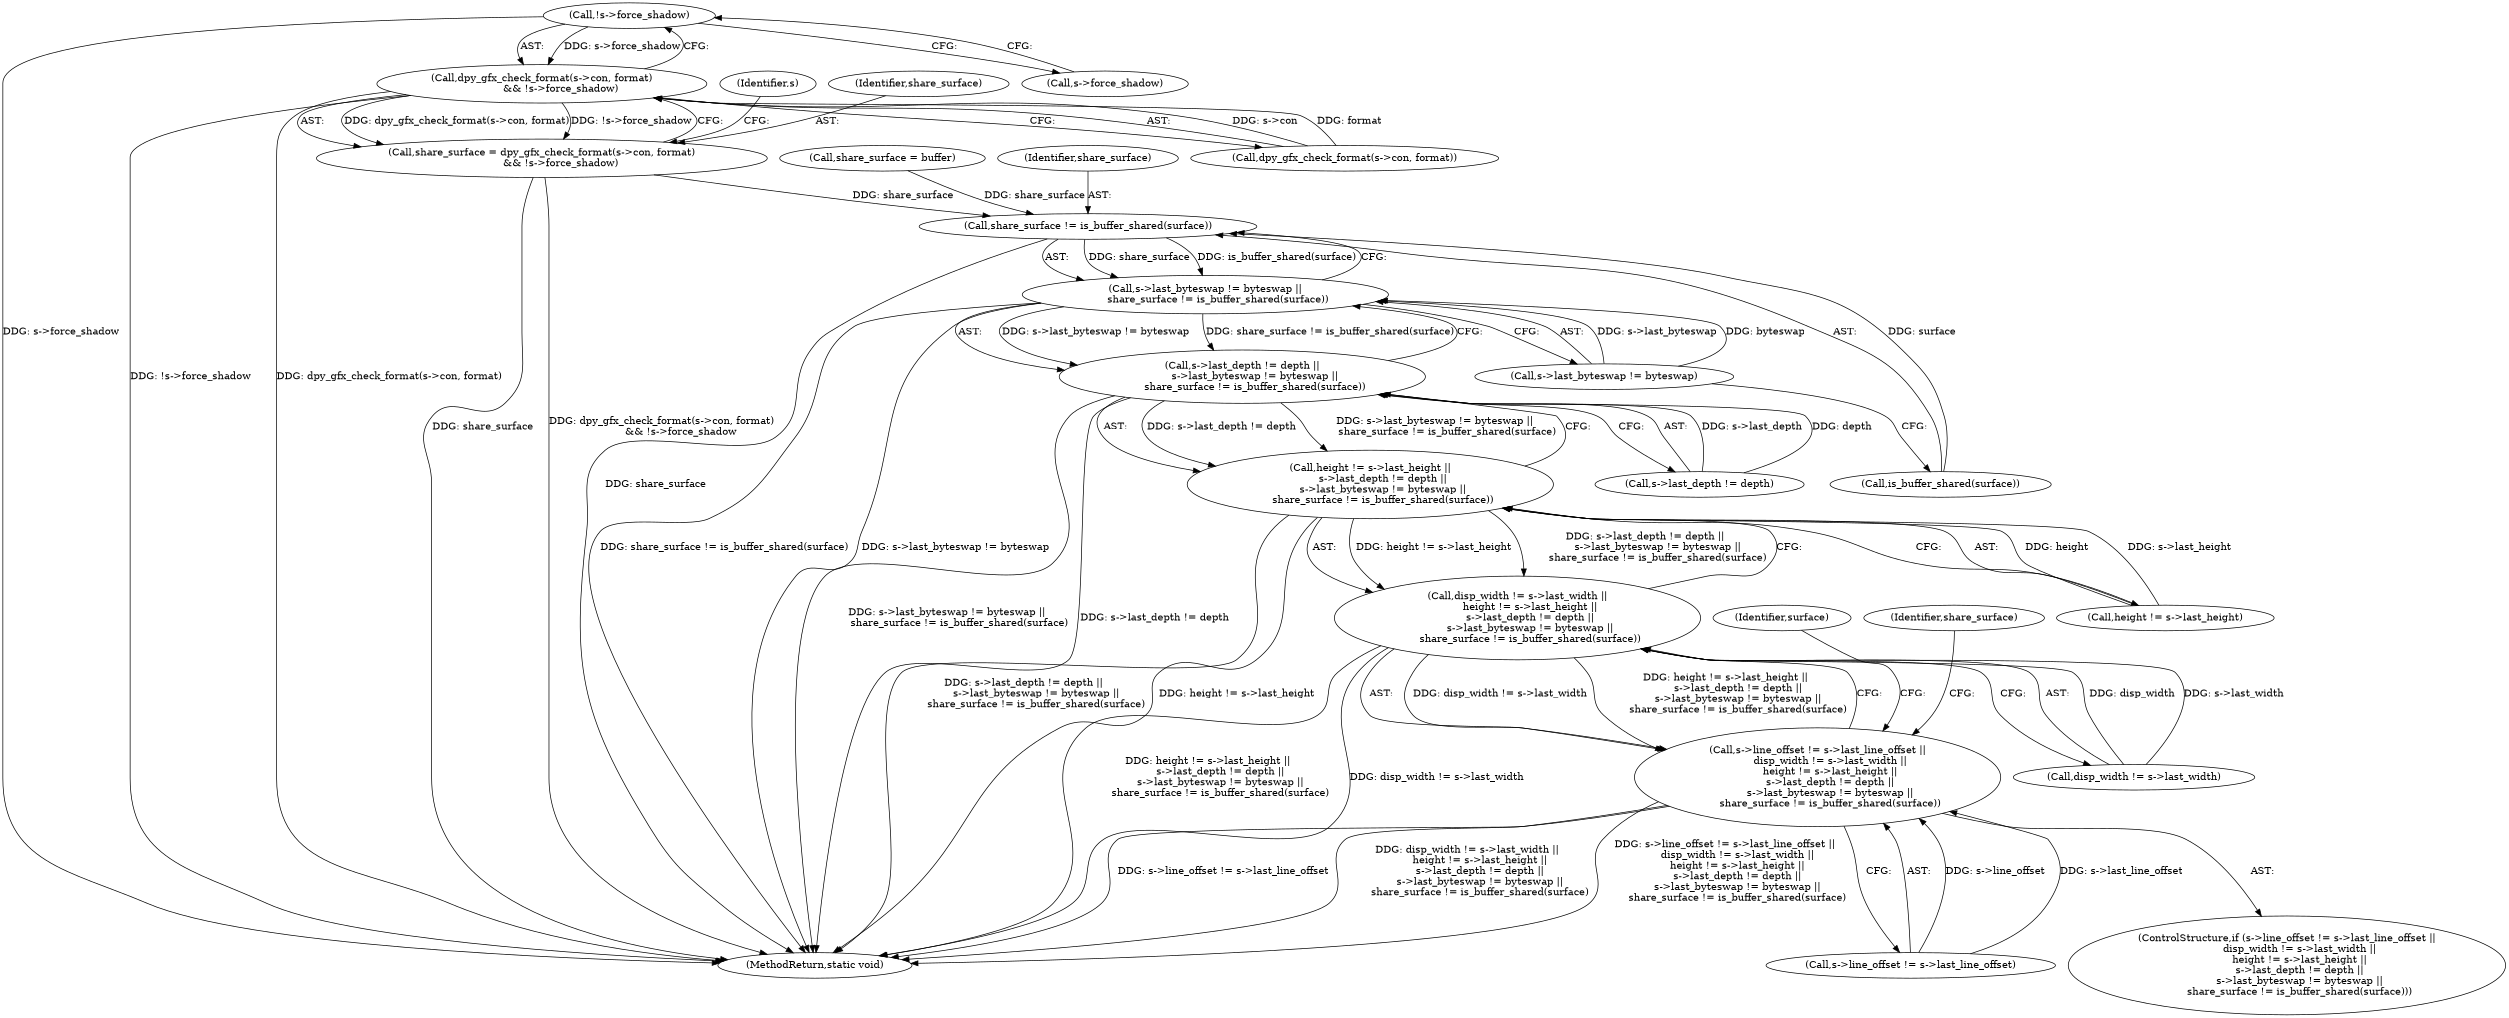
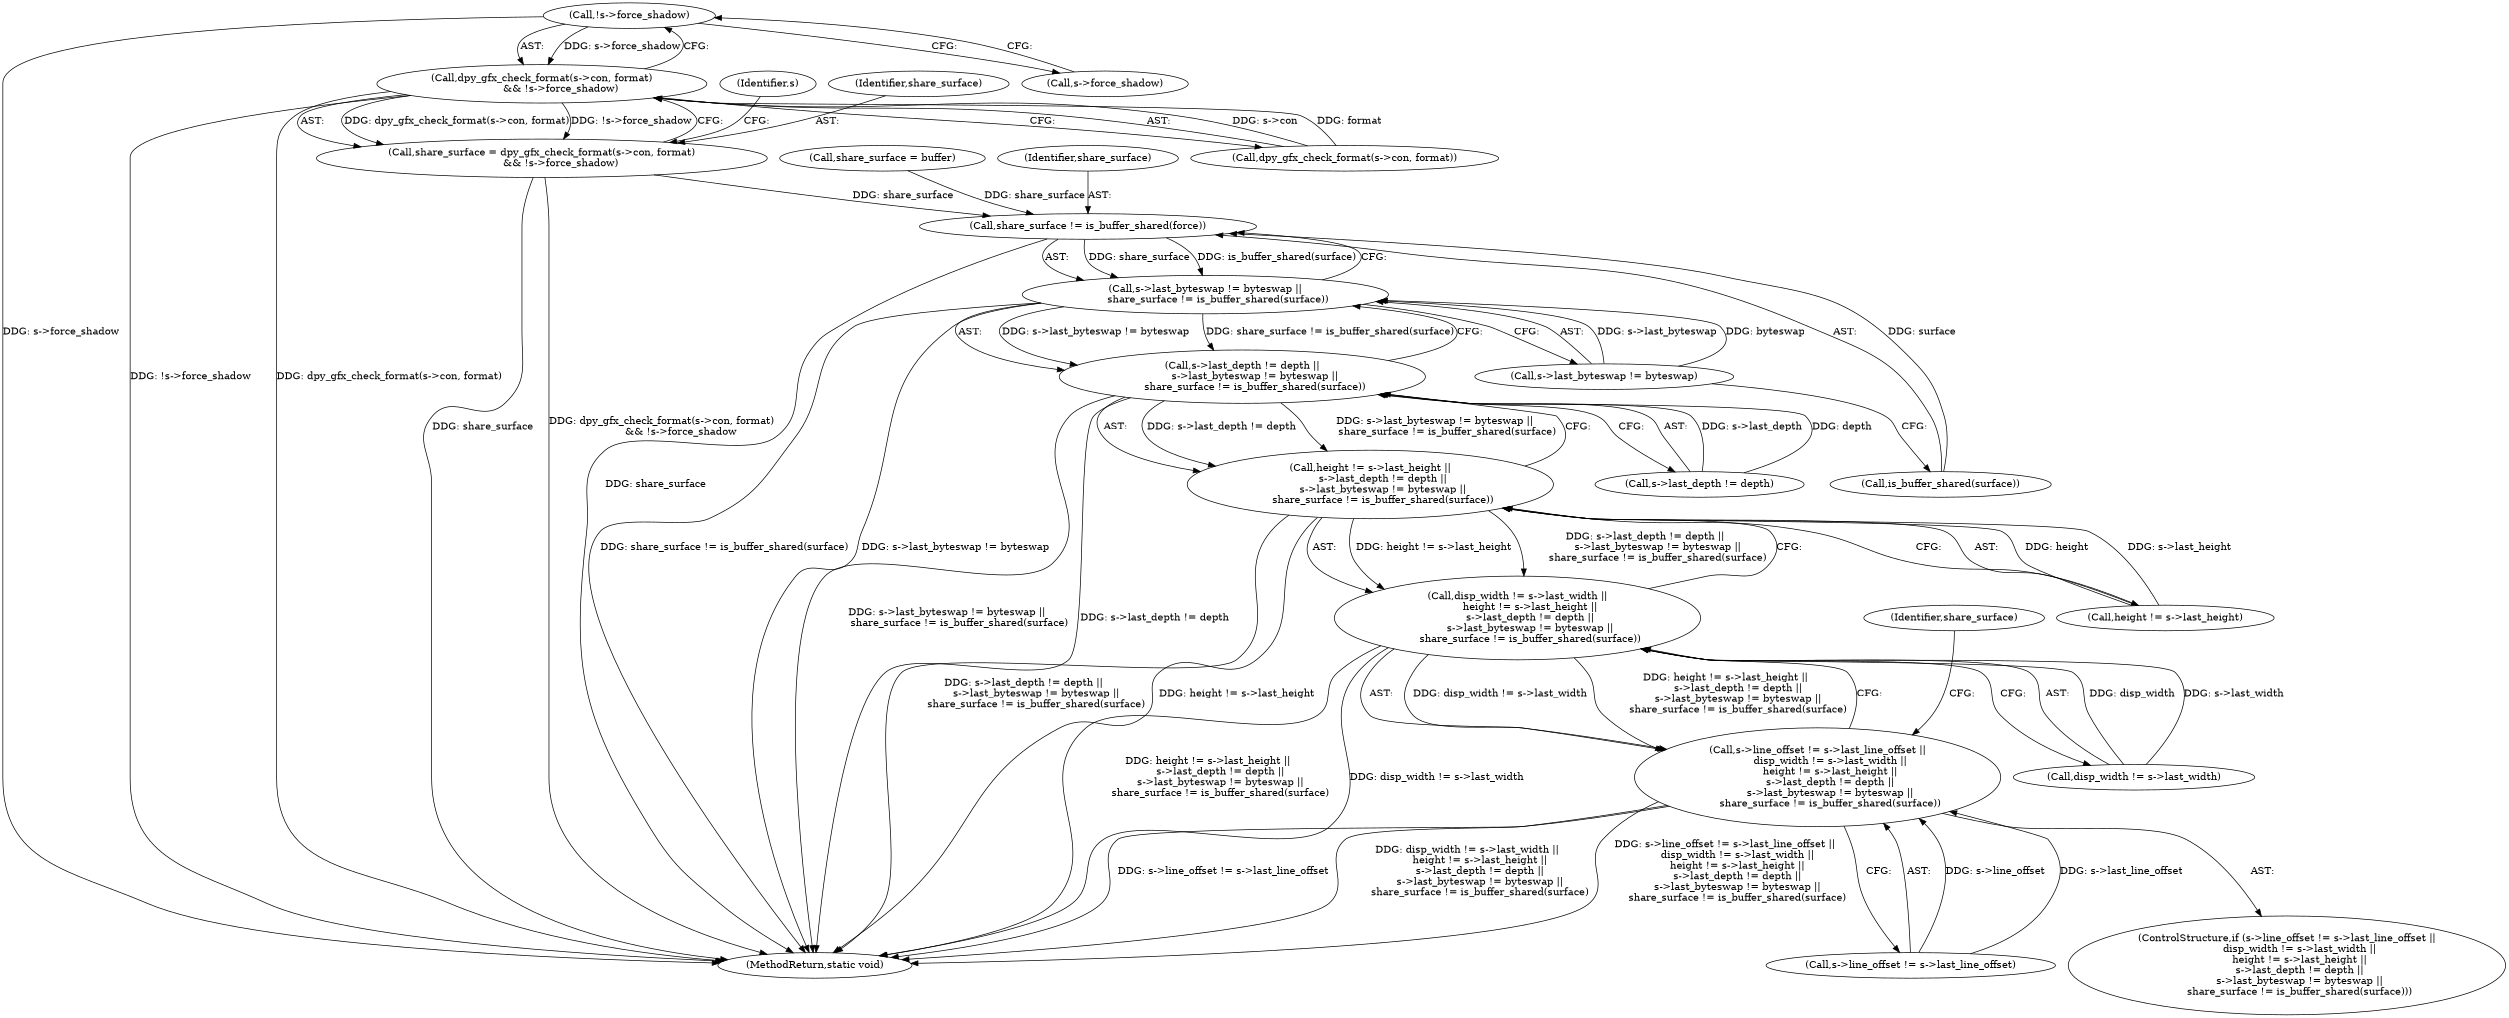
node "(Call,share_surface != is_buffer_shared(surface))": label "(Call,share_surface != is_buffer_shared(surface))" -> "(Call,share_surface != is_buffer_shared(force))"
node "(Identifier,surface)": removed
